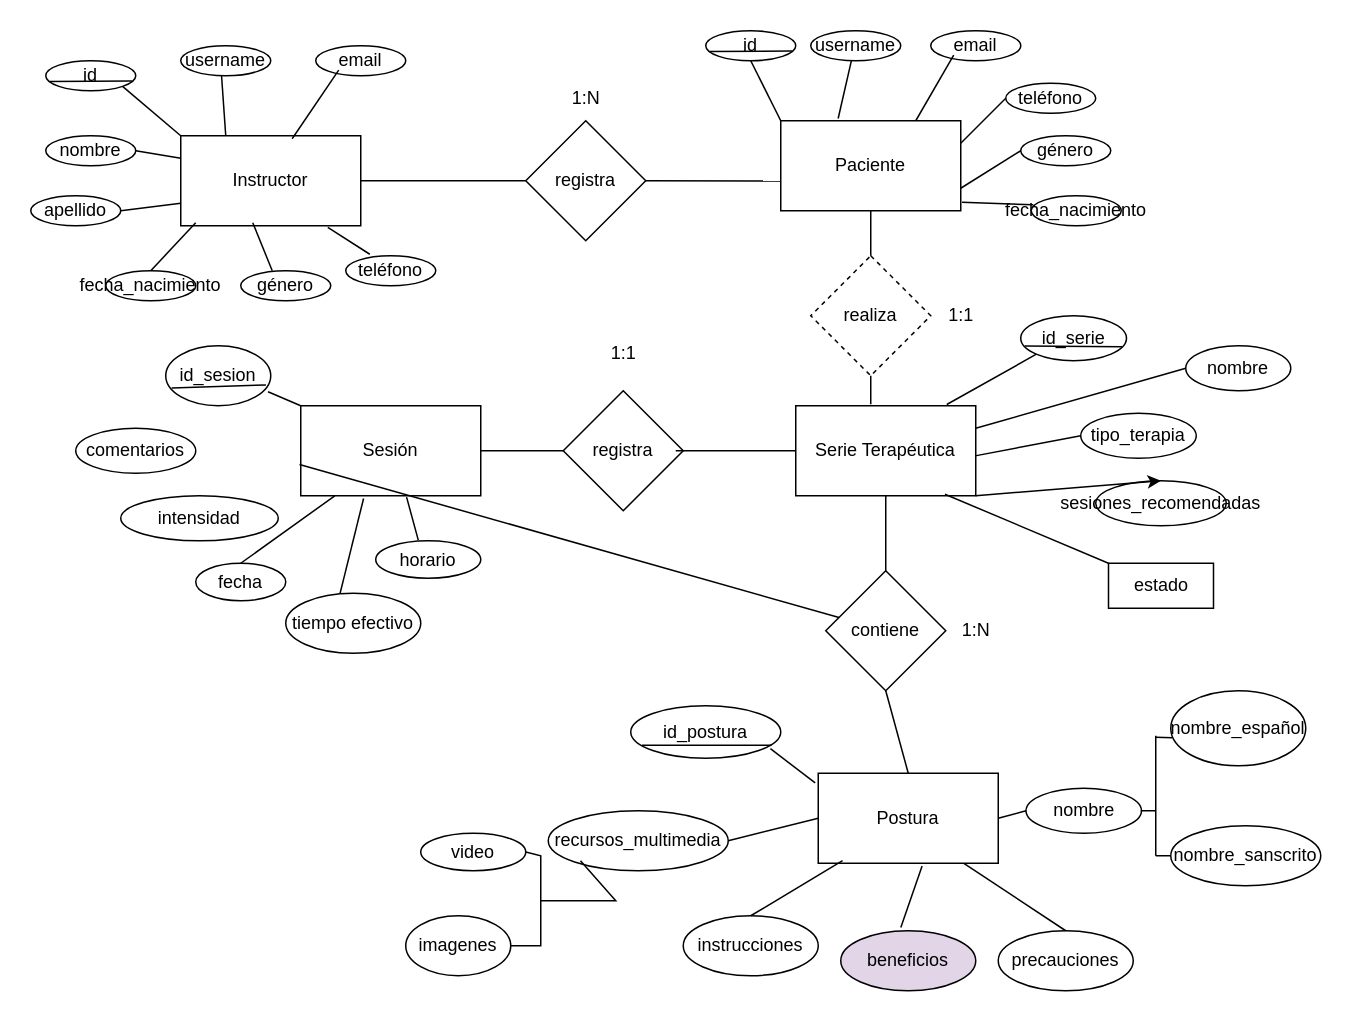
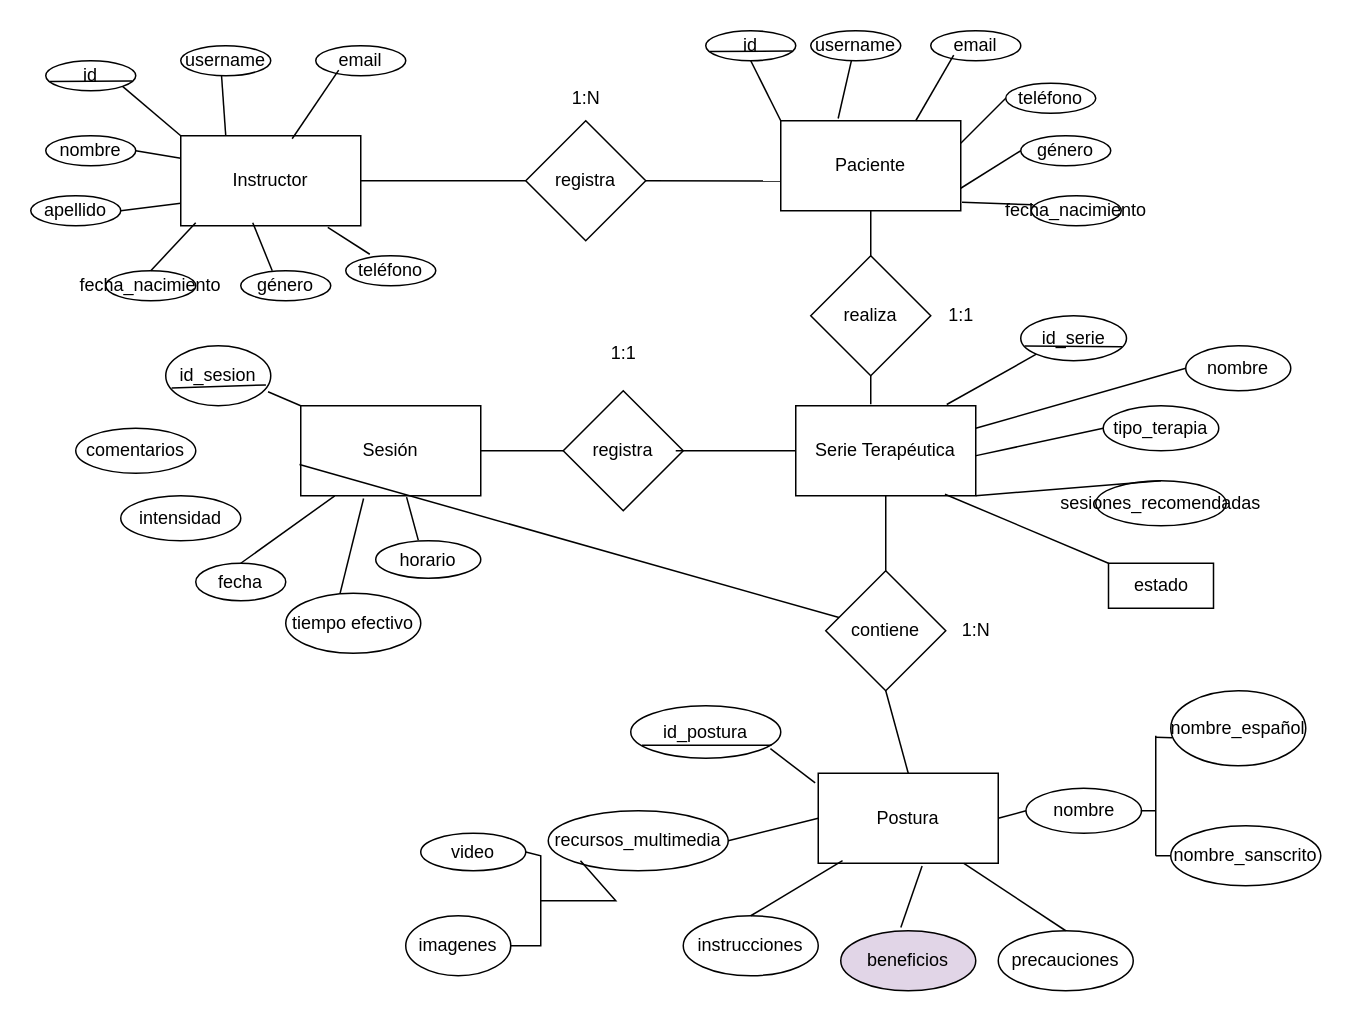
node "realiza": style dashed -> solid
node "tipo_terapia": moved (1139, 436) -> (1161, 428)
edge "Serie Terapéutica" -> "sesiones_recomendadas": arrowhead classic -> none
node "intensidad": size 158x45 -> 120x45
